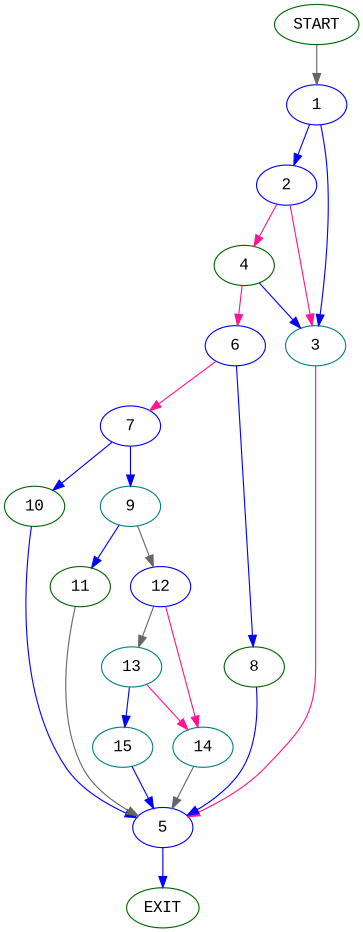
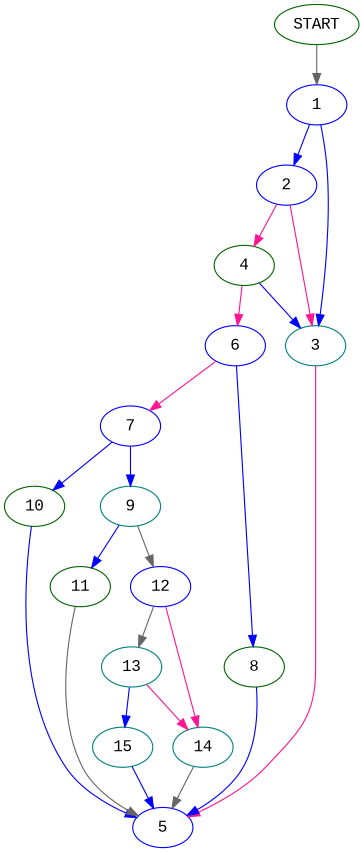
node "EXIT": removed
